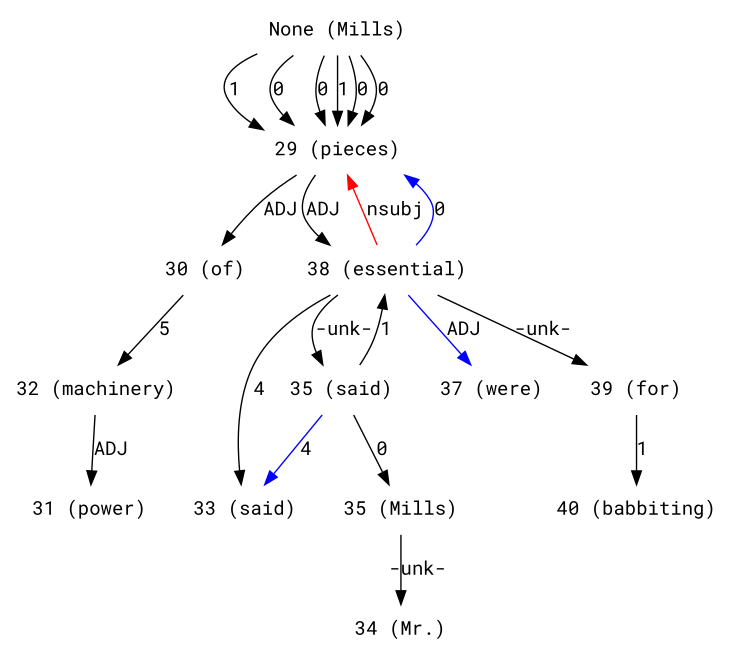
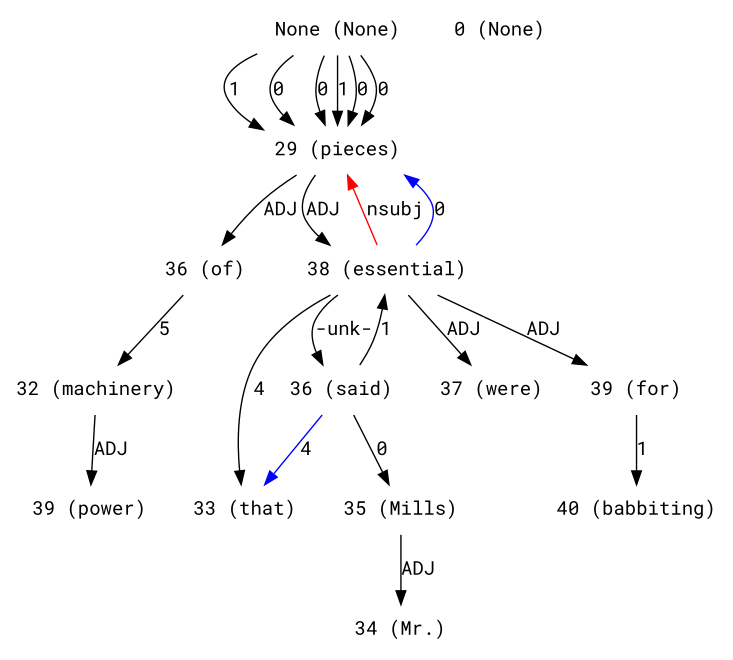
node "None (Mills)": label "None (Mills)" -> "None (None)"
node "0 (None)": added
node "30 (of)": label "30 (of)" -> "36 (of)"
edge "38 (essential)" -> "37 (were)": color blue -> black
edge "38 (essential)" -> "39 (for)": label "-unk-" -> "ADJ"
node "35 (said)": label "35 (said)" -> "36 (said)"
node "31 (power)": label "31 (power)" -> "39 (power)"
node "33 (said)": label "33 (said)" -> "33 (that)"
edge "35 (Mills)" -> "34 (Mr.)": label "-unk-" -> "ADJ"
